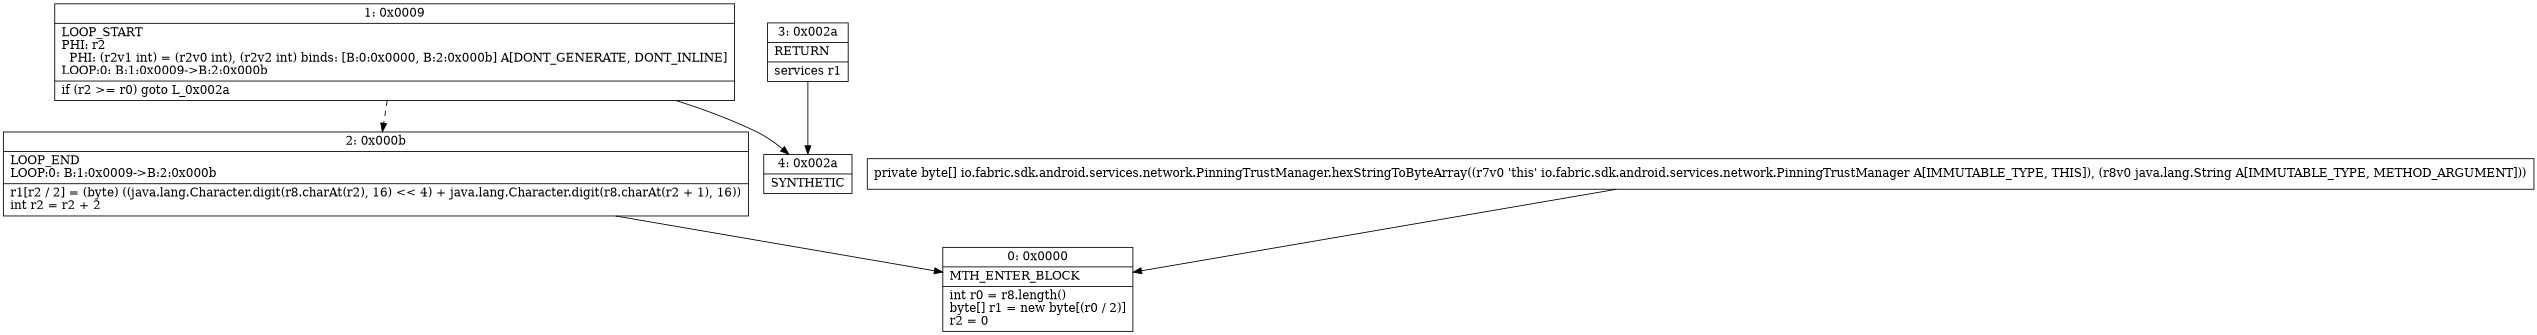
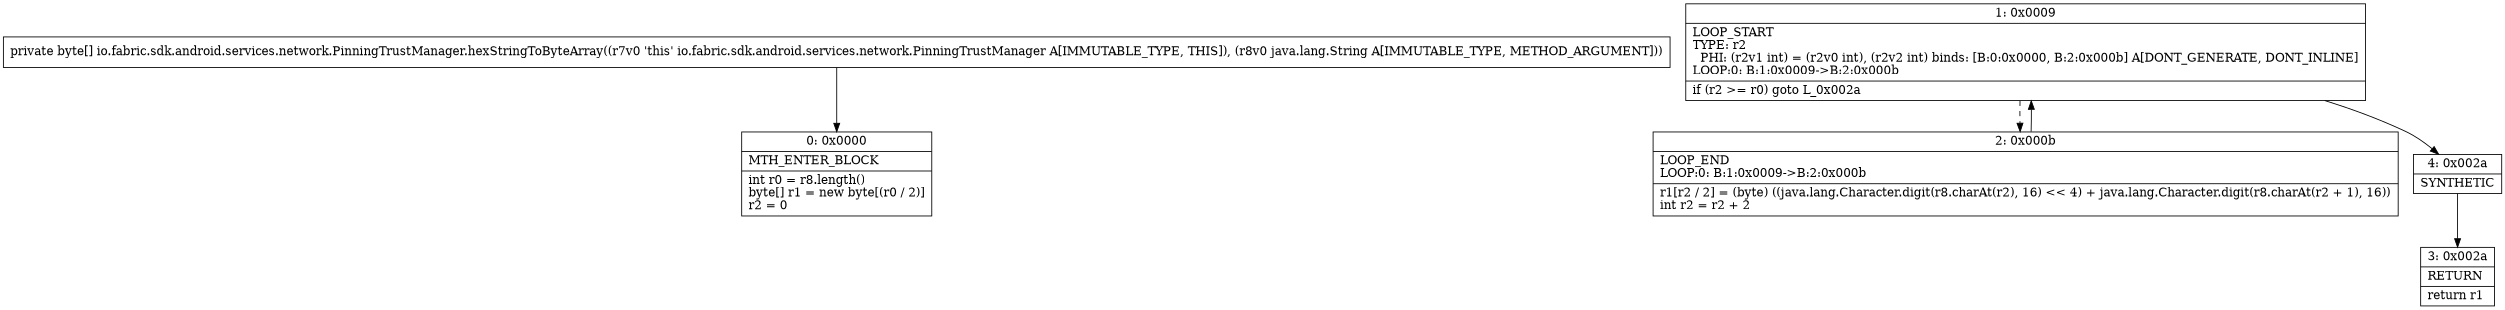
node "1: 0x0009": text "PHI: r2" -> "TYPE: r2"
node "3: 0x002a": text "services r1" -> "return r1"
edge "3: 0x002a" -> "4: 0x002a": reversed
edge "2: 0x000b" -> "0: 0x0000": now "2: 0x000b" -> "1: 0x0009"
